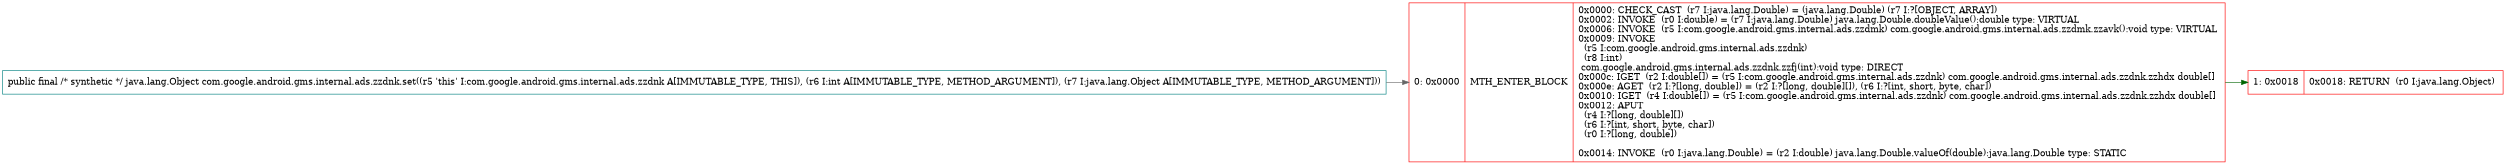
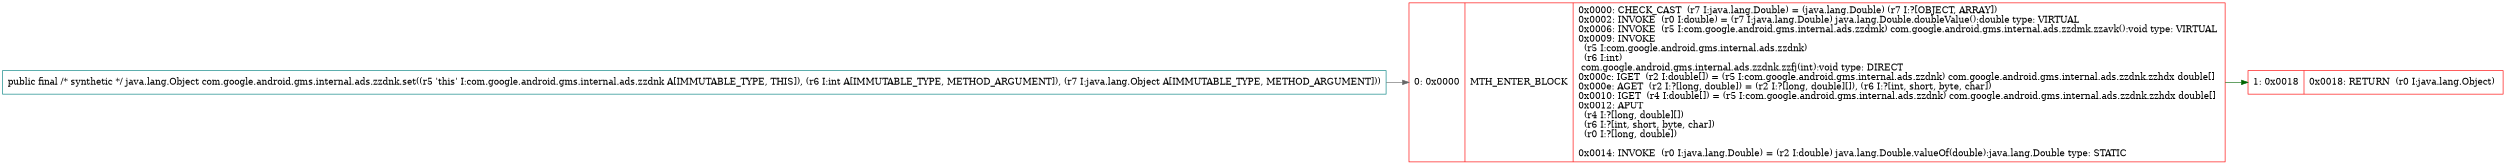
node "0: 0x0000": text "(r8 I:int)" -> "(r6 I:int)"
